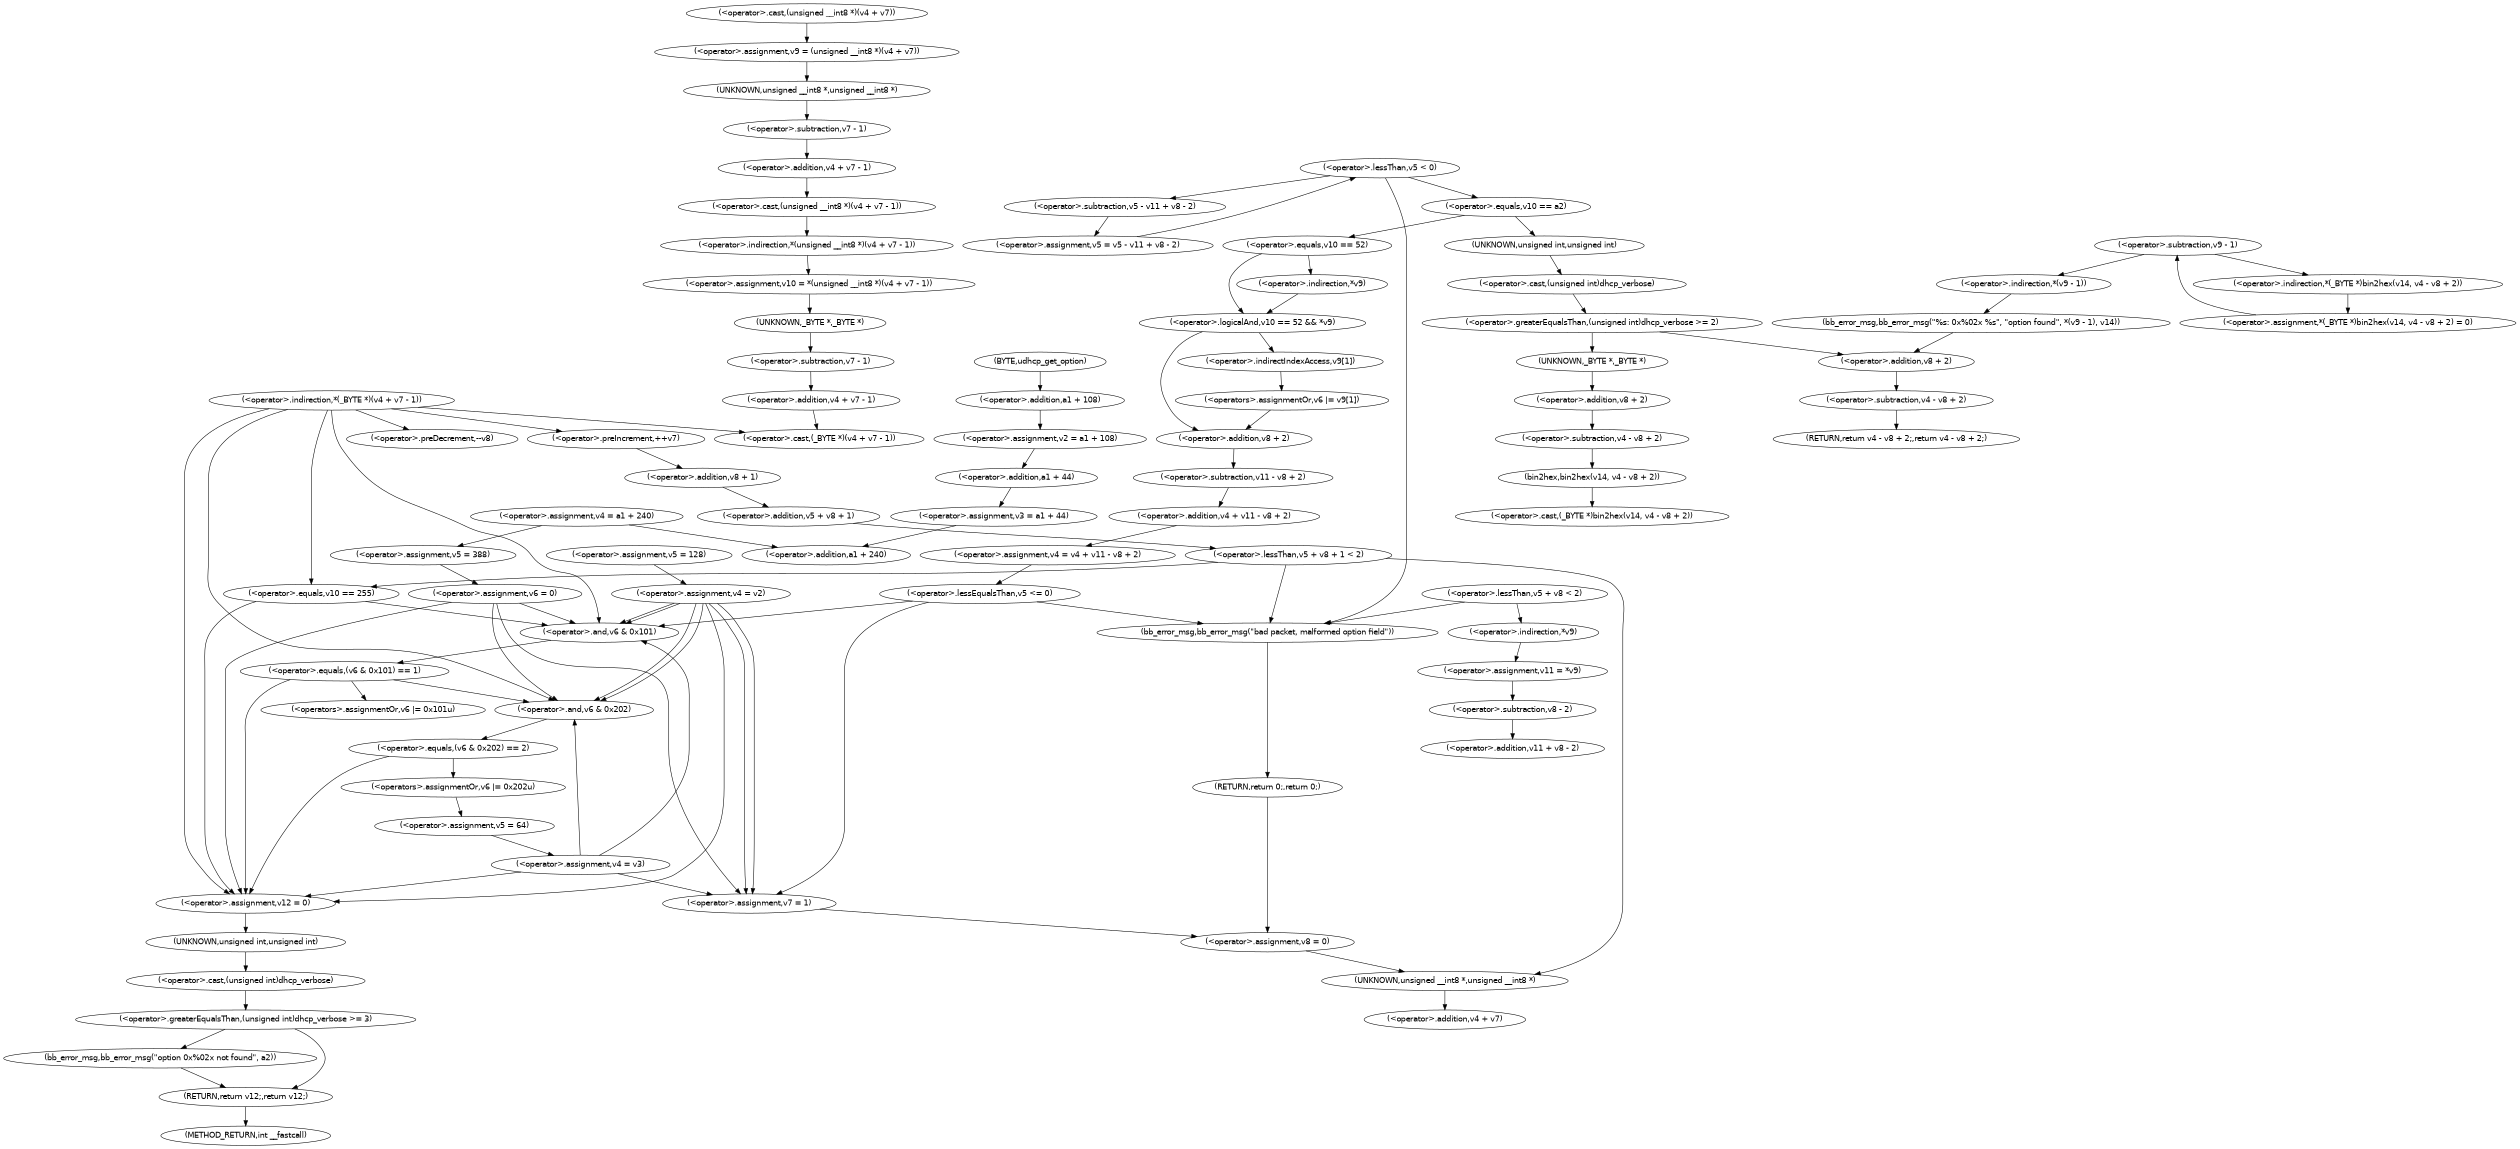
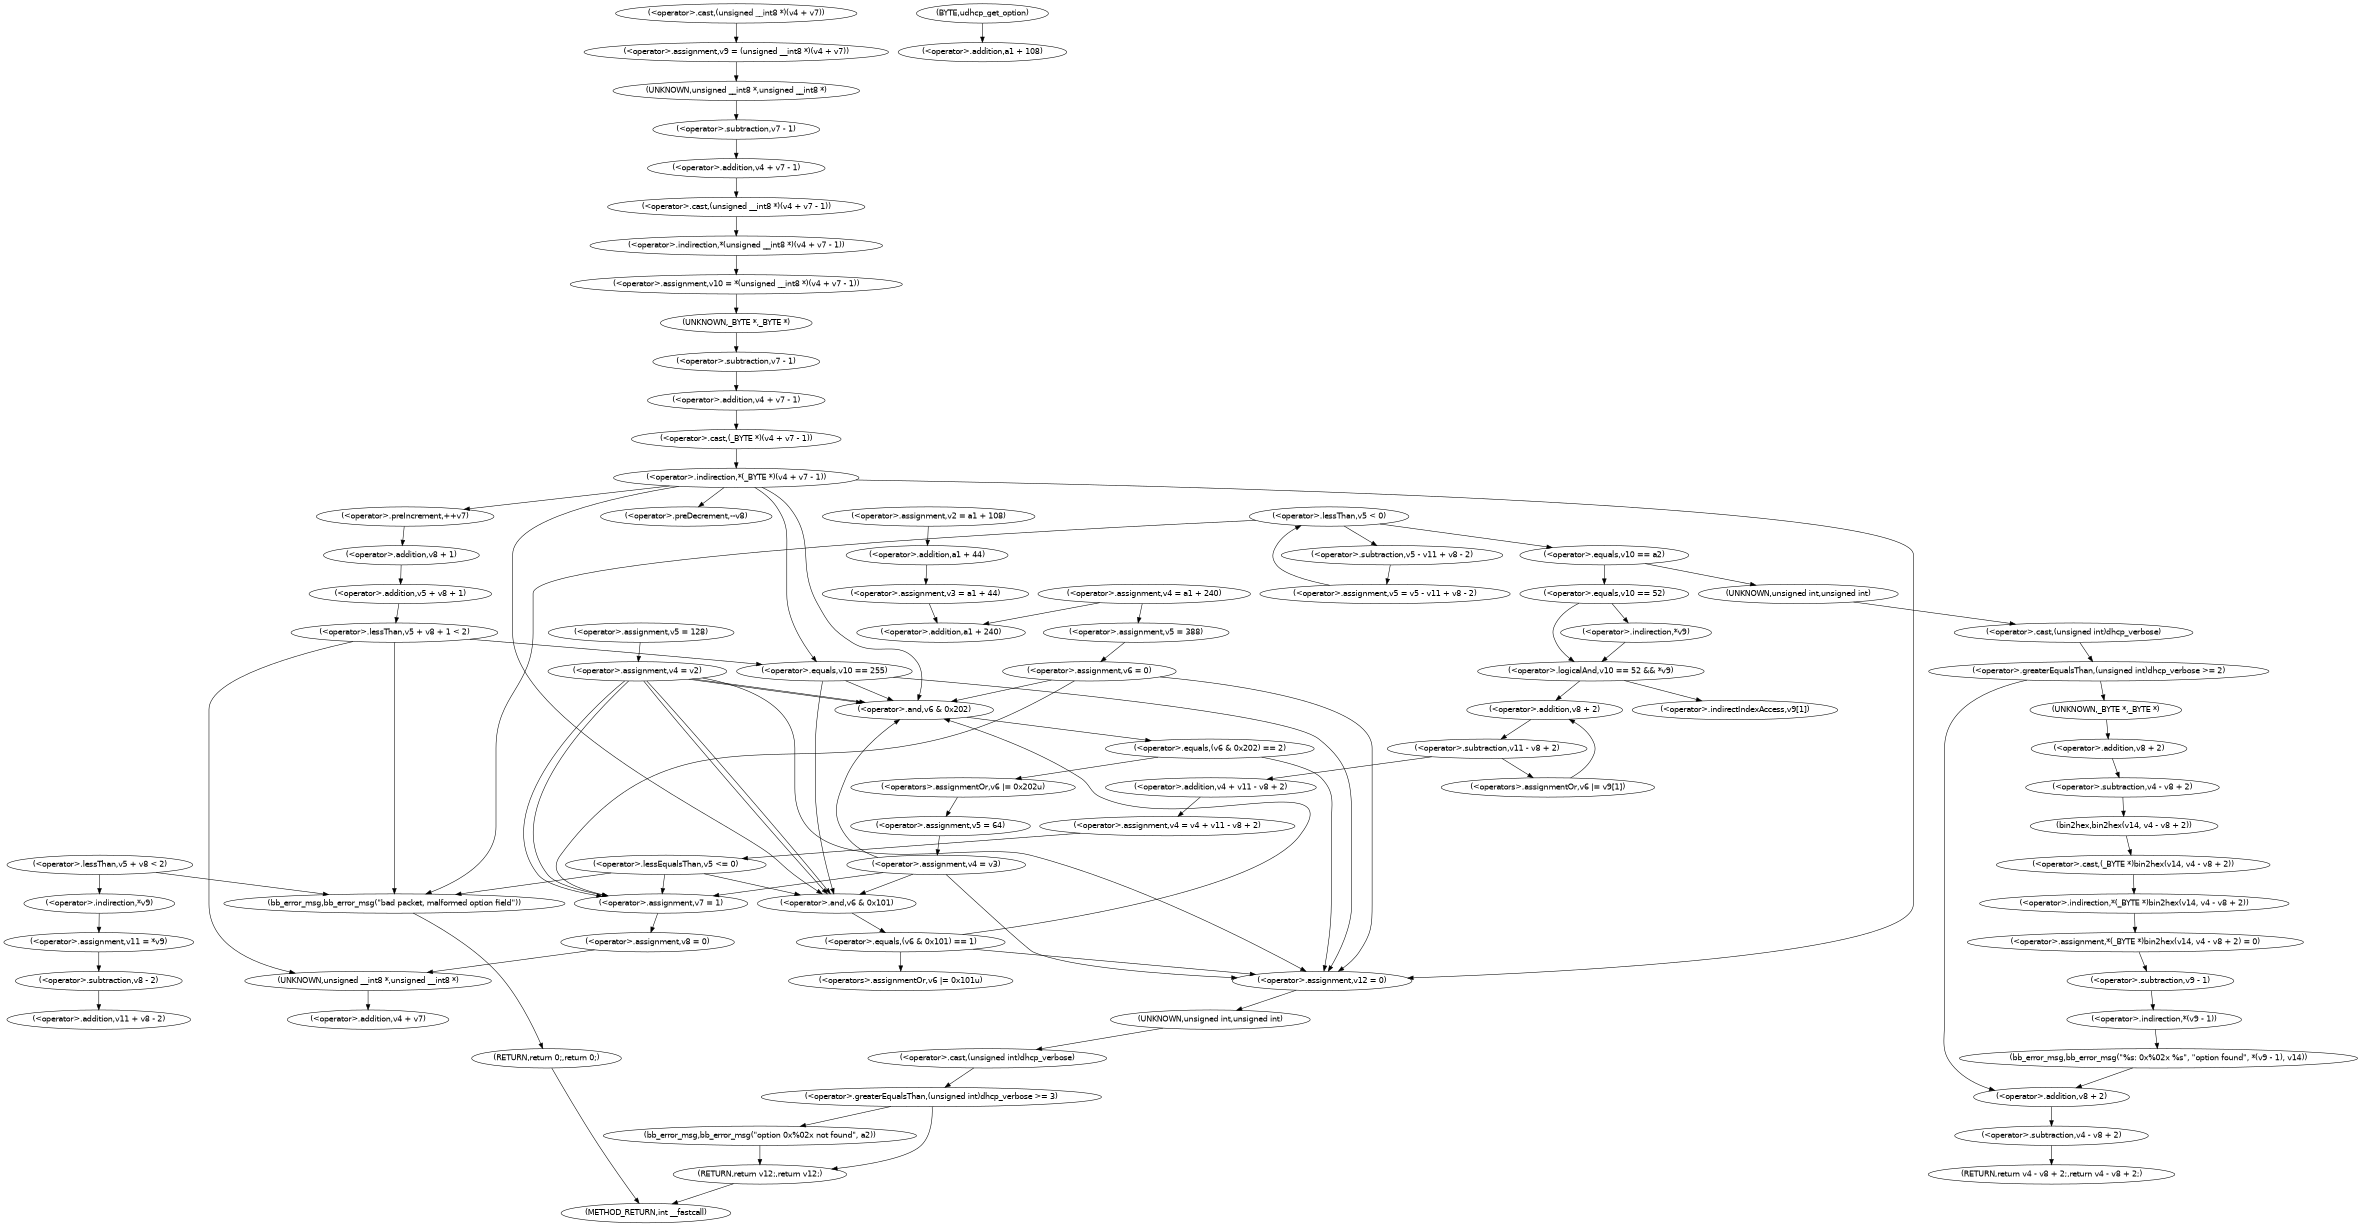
edge "(<operator>.subtraction,v9 - 1)" -> "(<operator>.indirection,*(_BYTE *)bin2hex(v14, v4 - v8 + 2))": now "(<operator>.cast,(_BYTE *)bin2hex(v14, v4 - v8 + 2))" -> "(<operator>.indirection,*(_BYTE *)bin2hex(v14, v4 - v8 + 2))"
edge "(<operator>.indirectIndexAccess,v9[1])" -> "(<operators>.assignmentOr,v6 |= v9[1])": now "(<operator>.subtraction,v11 - v8 + 2)" -> "(<operators>.assignmentOr,v6 |= v9[1])"
edge "(<operator>.addition,a1 + 108)" -> "(<operator>.assignment,v2 = a1 + 108)": removed
edge "(<operator>.indirection,*(_BYTE *)(v4 + v7 - 1))" -> "(<operator>.cast,(_BYTE *)(v4 + v7 - 1))": reversed
edge "(<operator>.assignment,v6 = 0)" -> "(<operator>.and,v6 & 0x101)": removed
edge "(<operator>.equals,v10 == 255)" -> "(<operator>.and,v6 & 0x202)": added
edge "(RETURN,return 0;,return 0;)" -> "(<operator>.assignment,v8 = 0)": now "(RETURN,return 0;,return 0;)" -> "(METHOD_RETURN,int __fastcall)"
